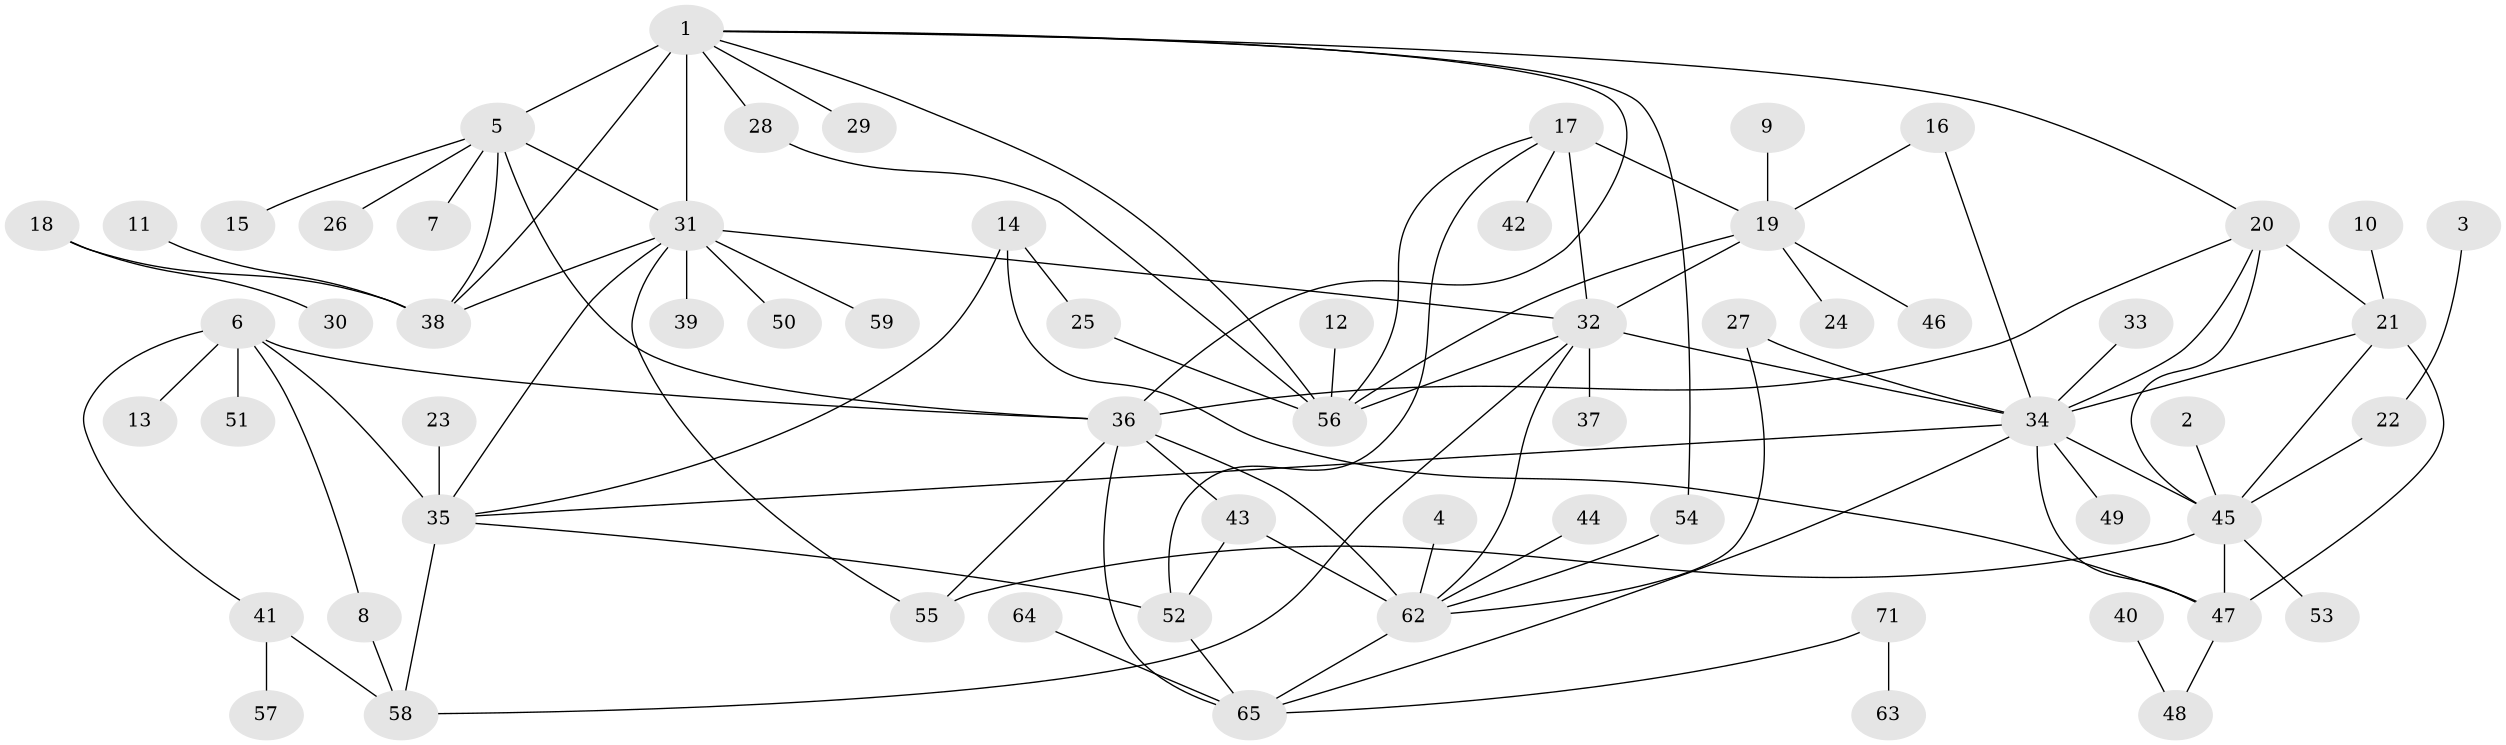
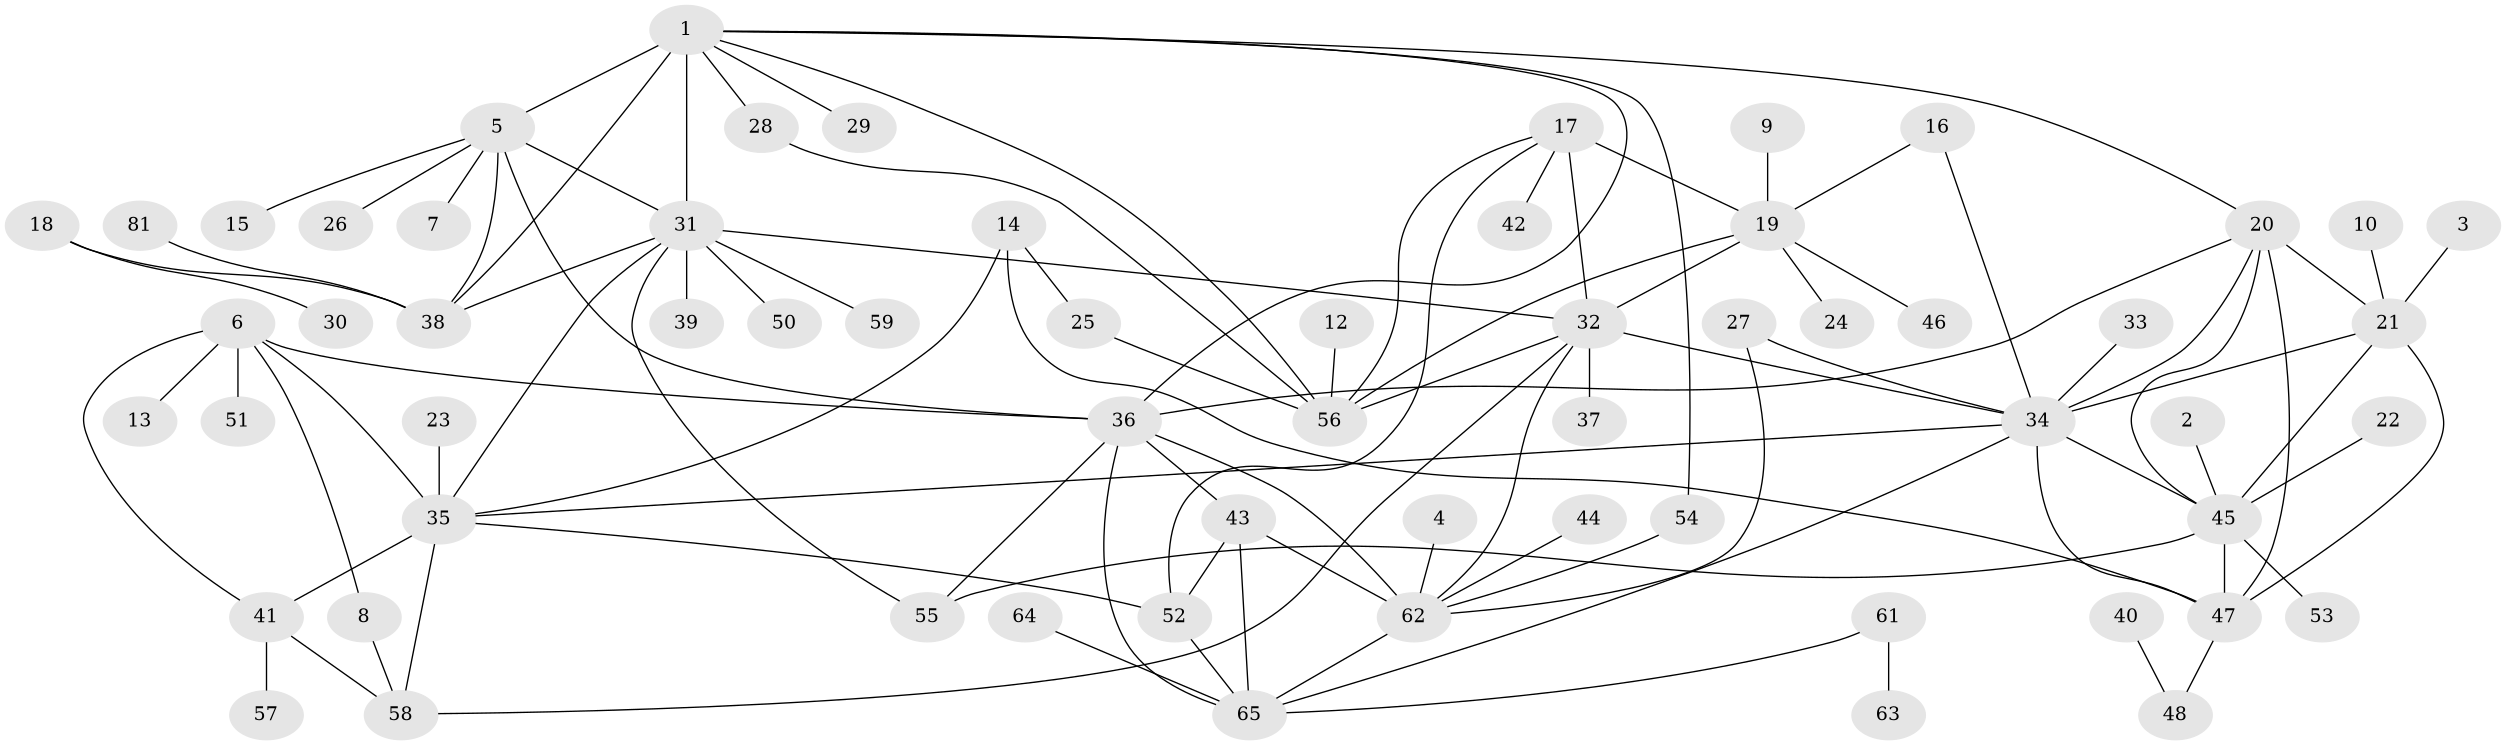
node "11": label "11" -> "81"
edge "3" -- "22": now "3" -- "21"
edge "20" -- "47": added
node "49": removed
edge "35" -- "41": added
edge "43" -- "65": added
node "71": label "71" -> "61"
